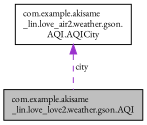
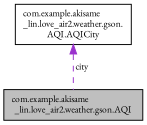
node "com.example.akisame _lin.love_love2.weather.gson.AQI": label "com.example.akisame _lin.love_love2.weather.gson.AQI" -> "com.example.akisame _lin.love_air2.weather.gson.AQI"
